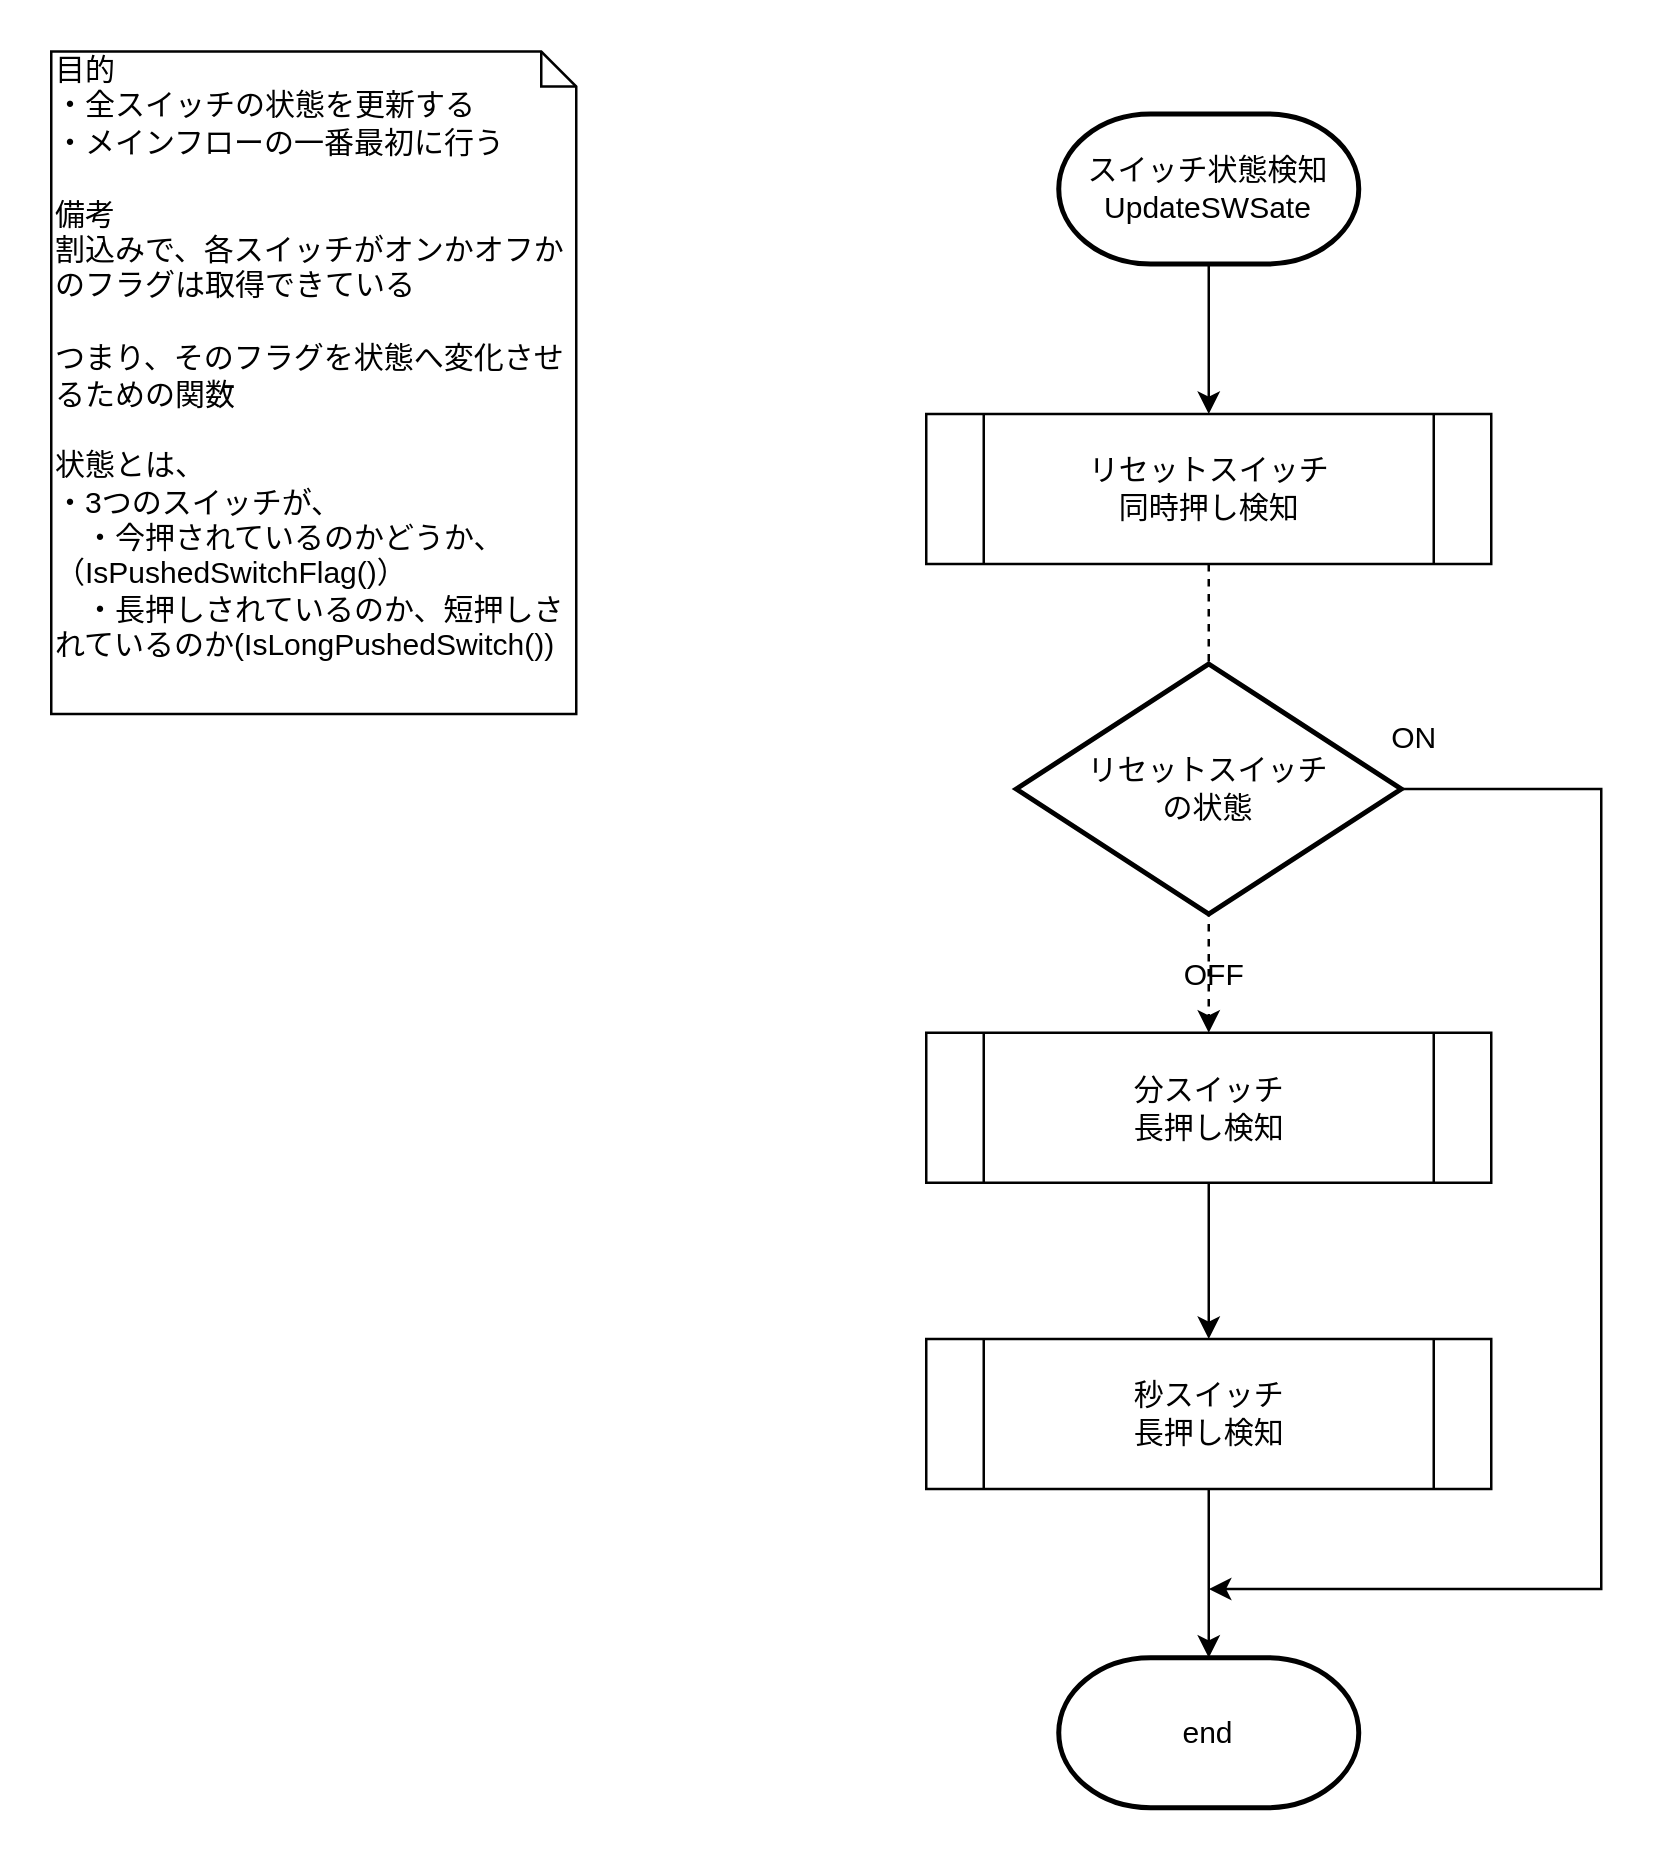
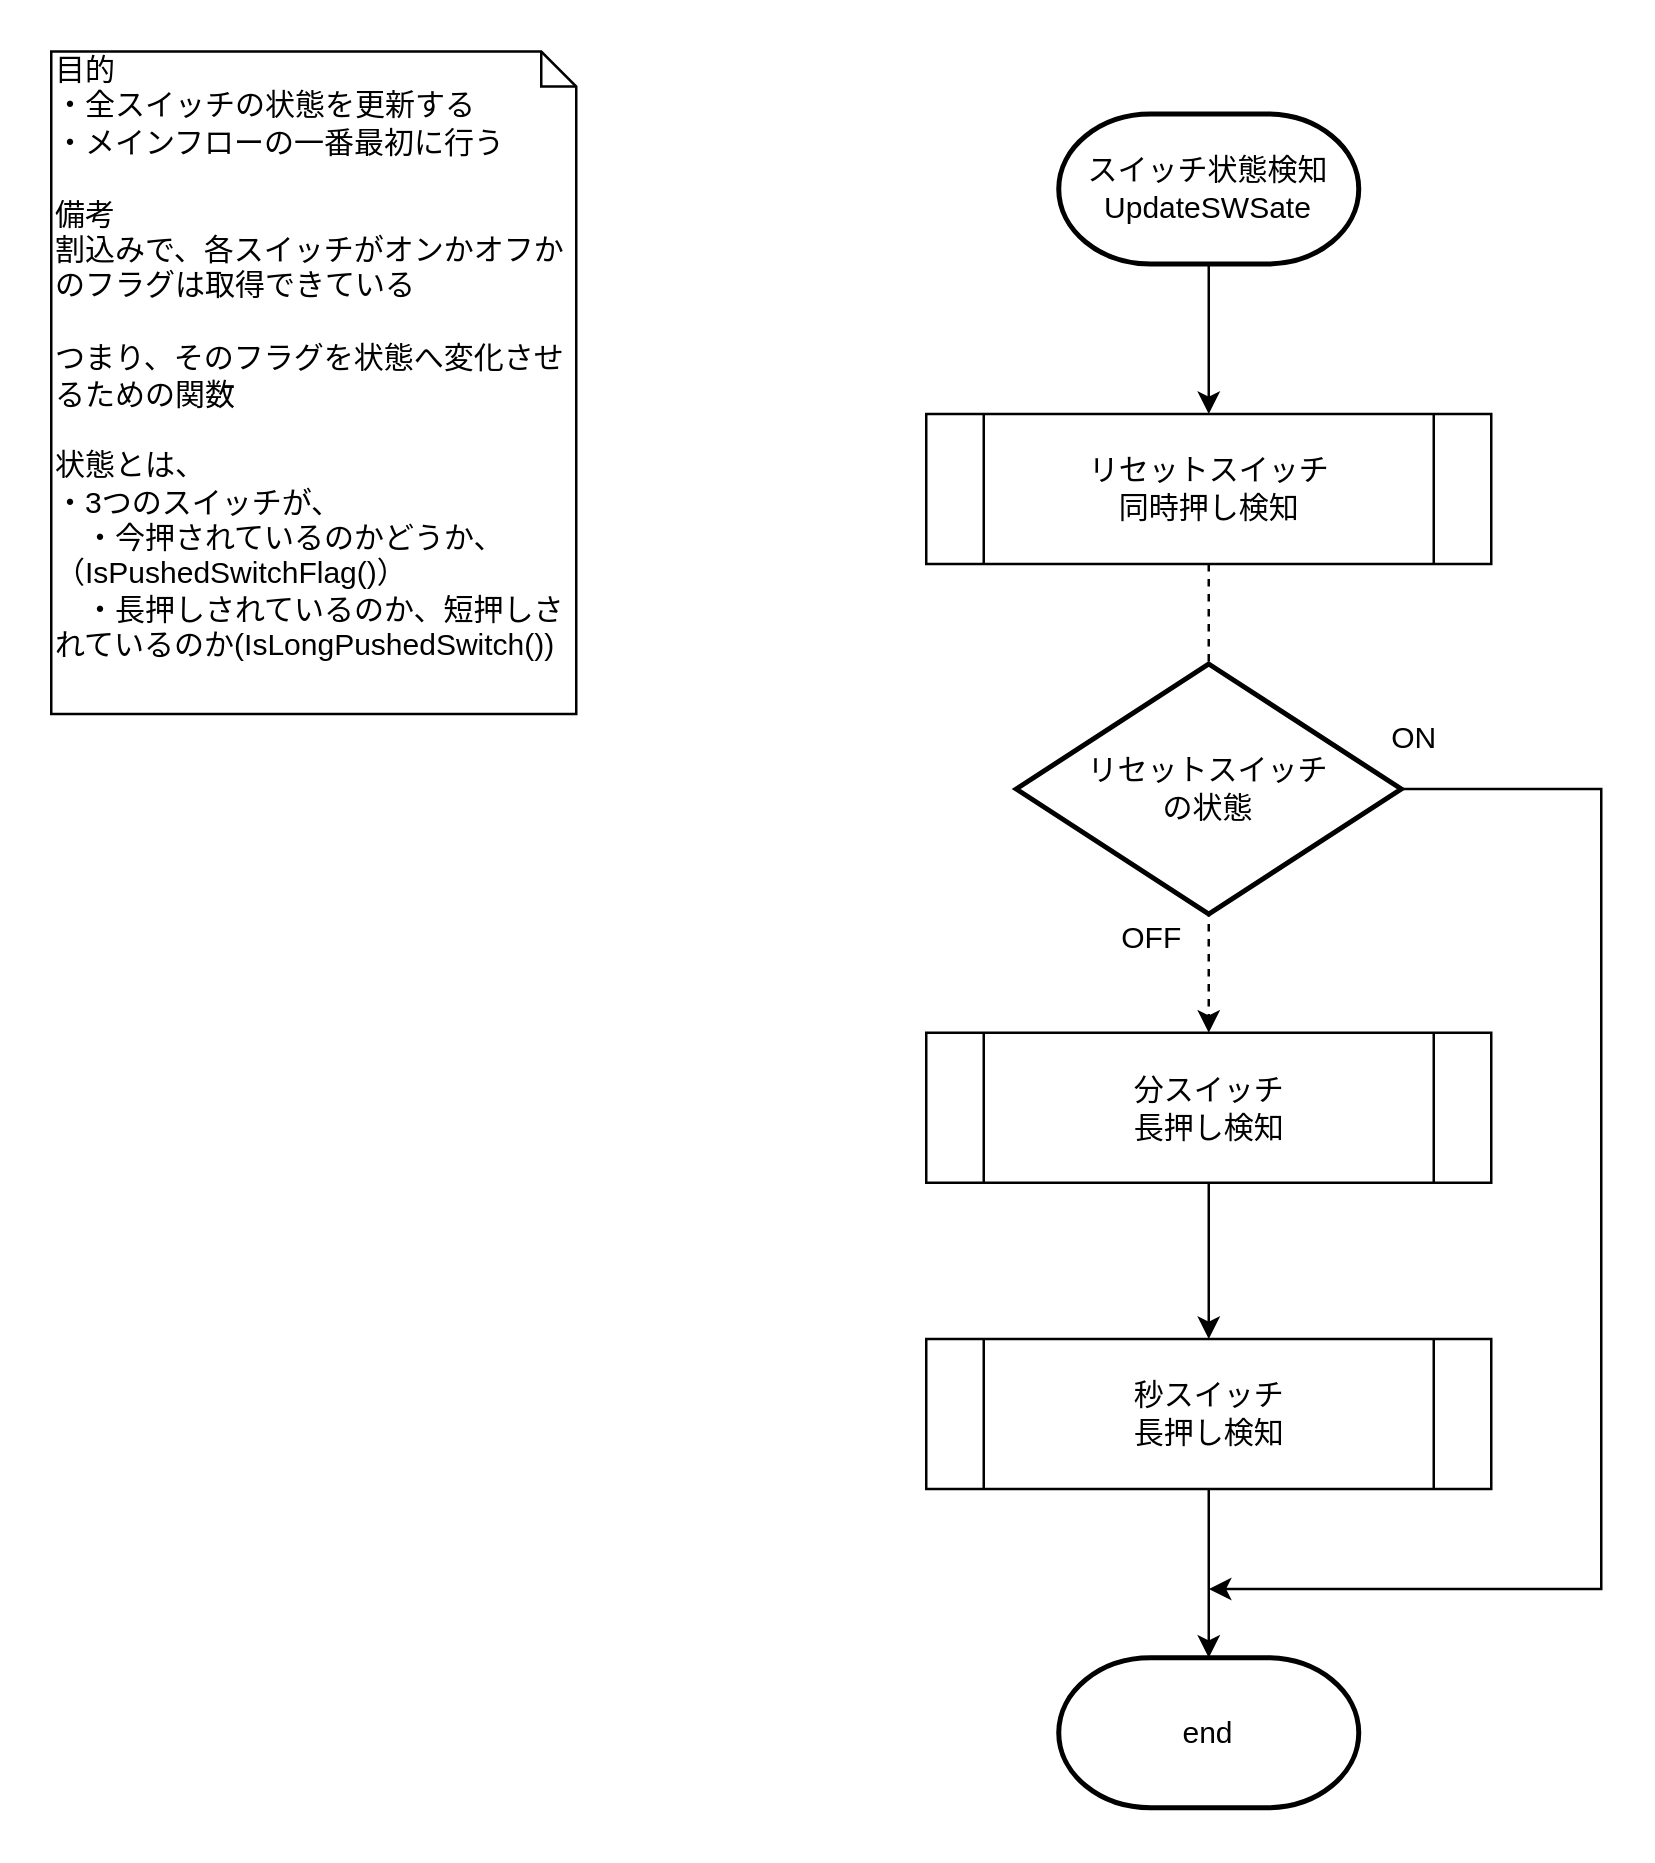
node "OFF": moved (1214, 976) -> (1151, 939)
